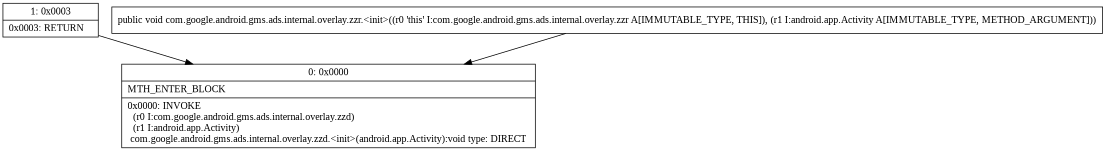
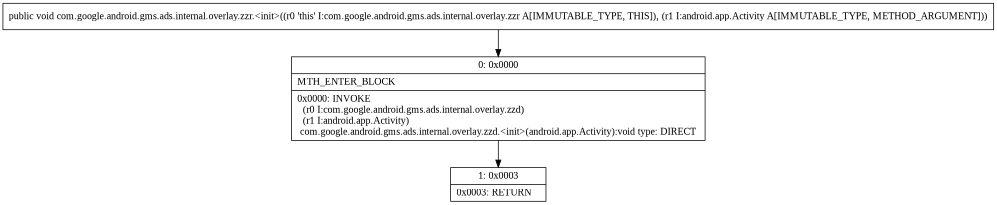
edge "1: 0x0003" -> "0: 0x0000": reversed
